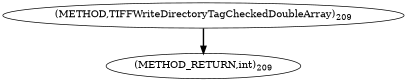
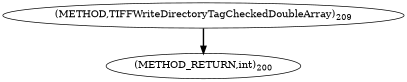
node "(METHOD_RETURN,int)": text "209" -> "200"
